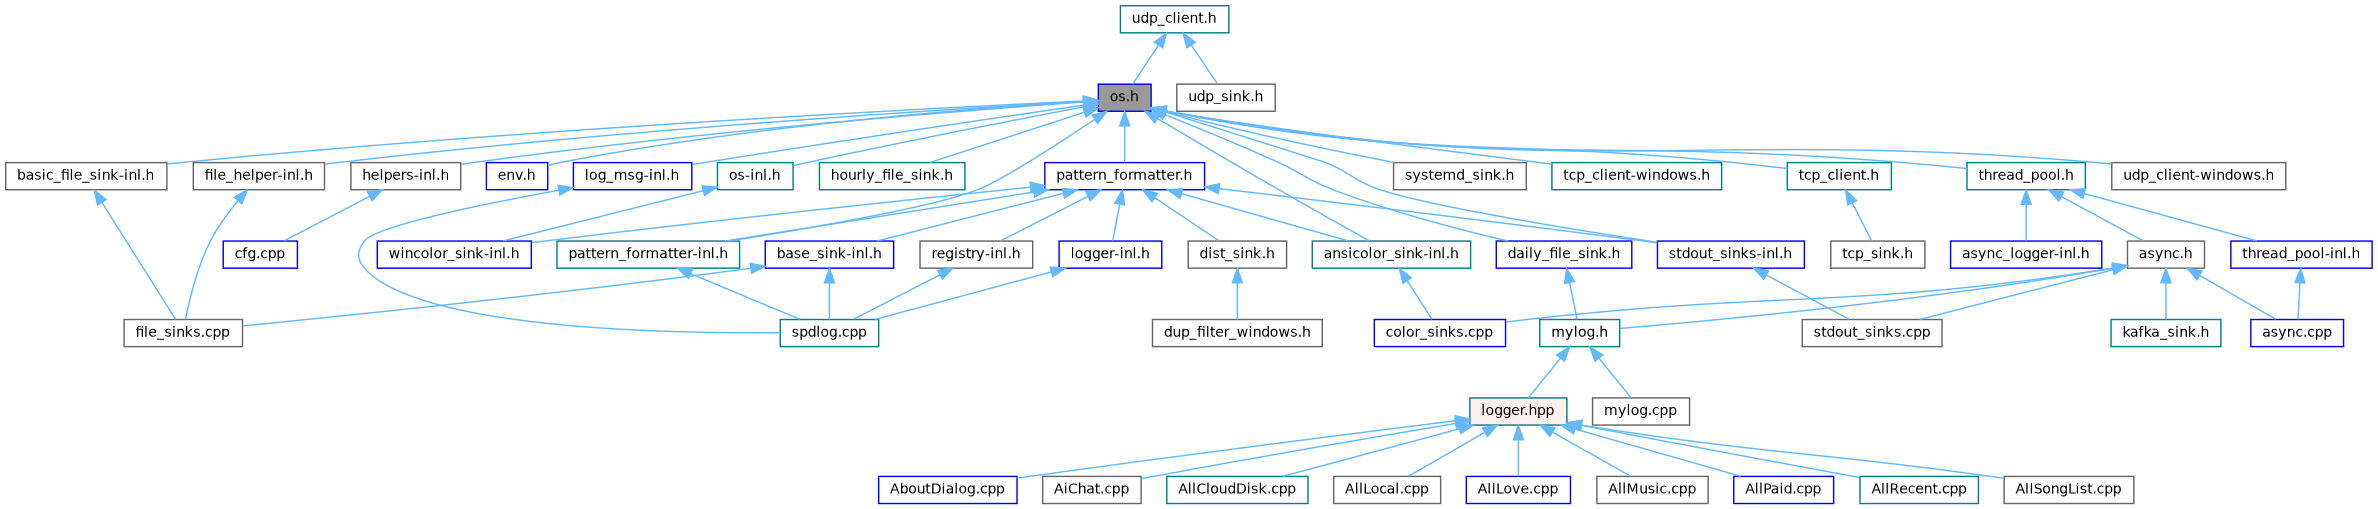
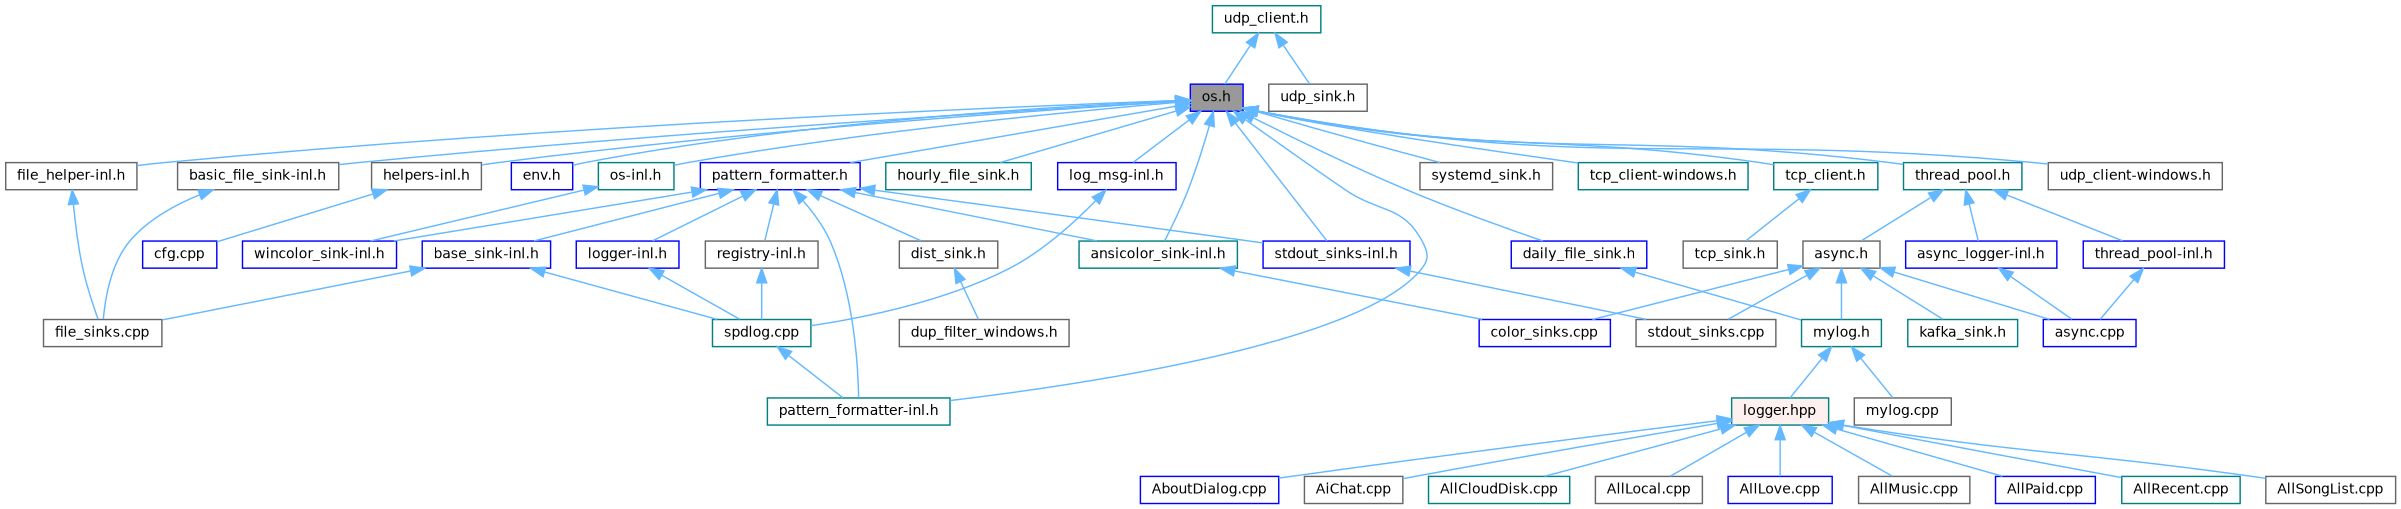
edge "spdlog.cpp" -> "pattern_formatter-inl.h": reversed
edge "async.cpp" -> "async_logger-inl.h": added
